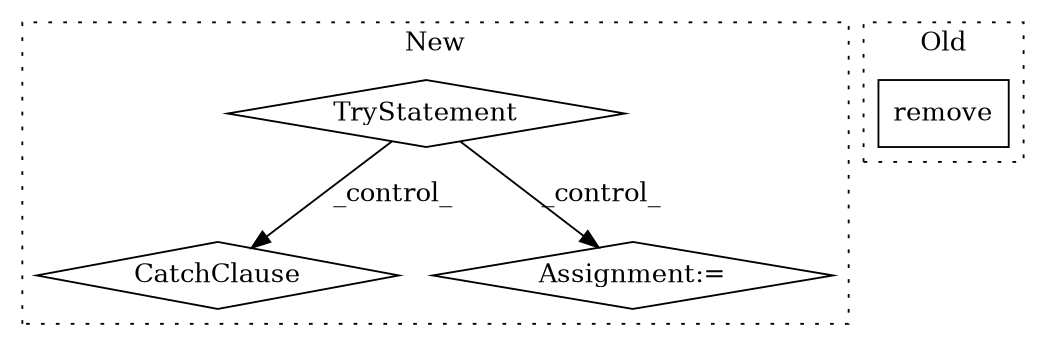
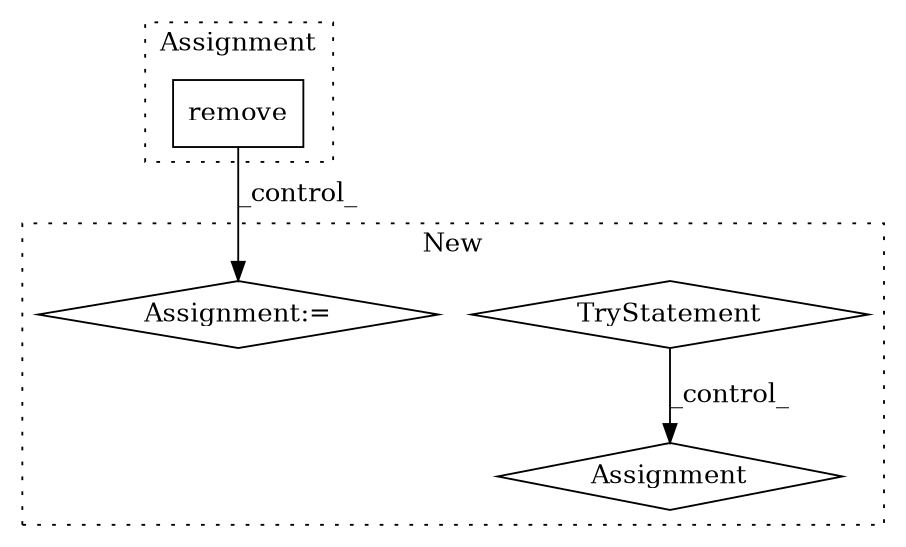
cluster "Old": label "Old" -> "Assignment"
edge "TryStatement" -> "Assignment:=": now "remove" -> "Assignment:="
node "CatchClause": label "CatchClause" -> "Assignment"
